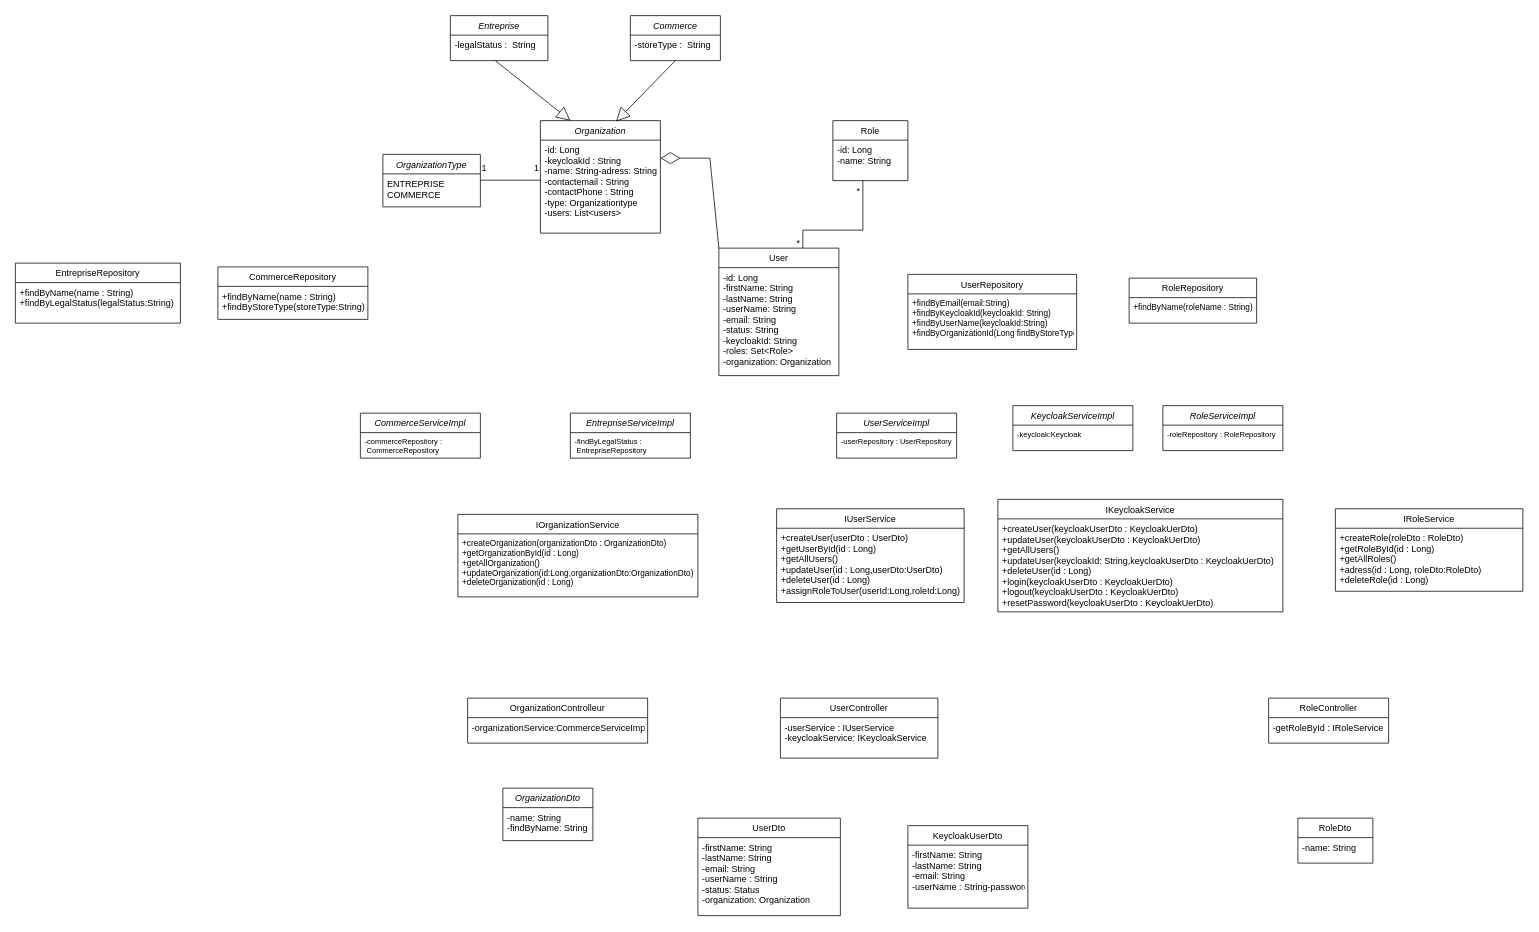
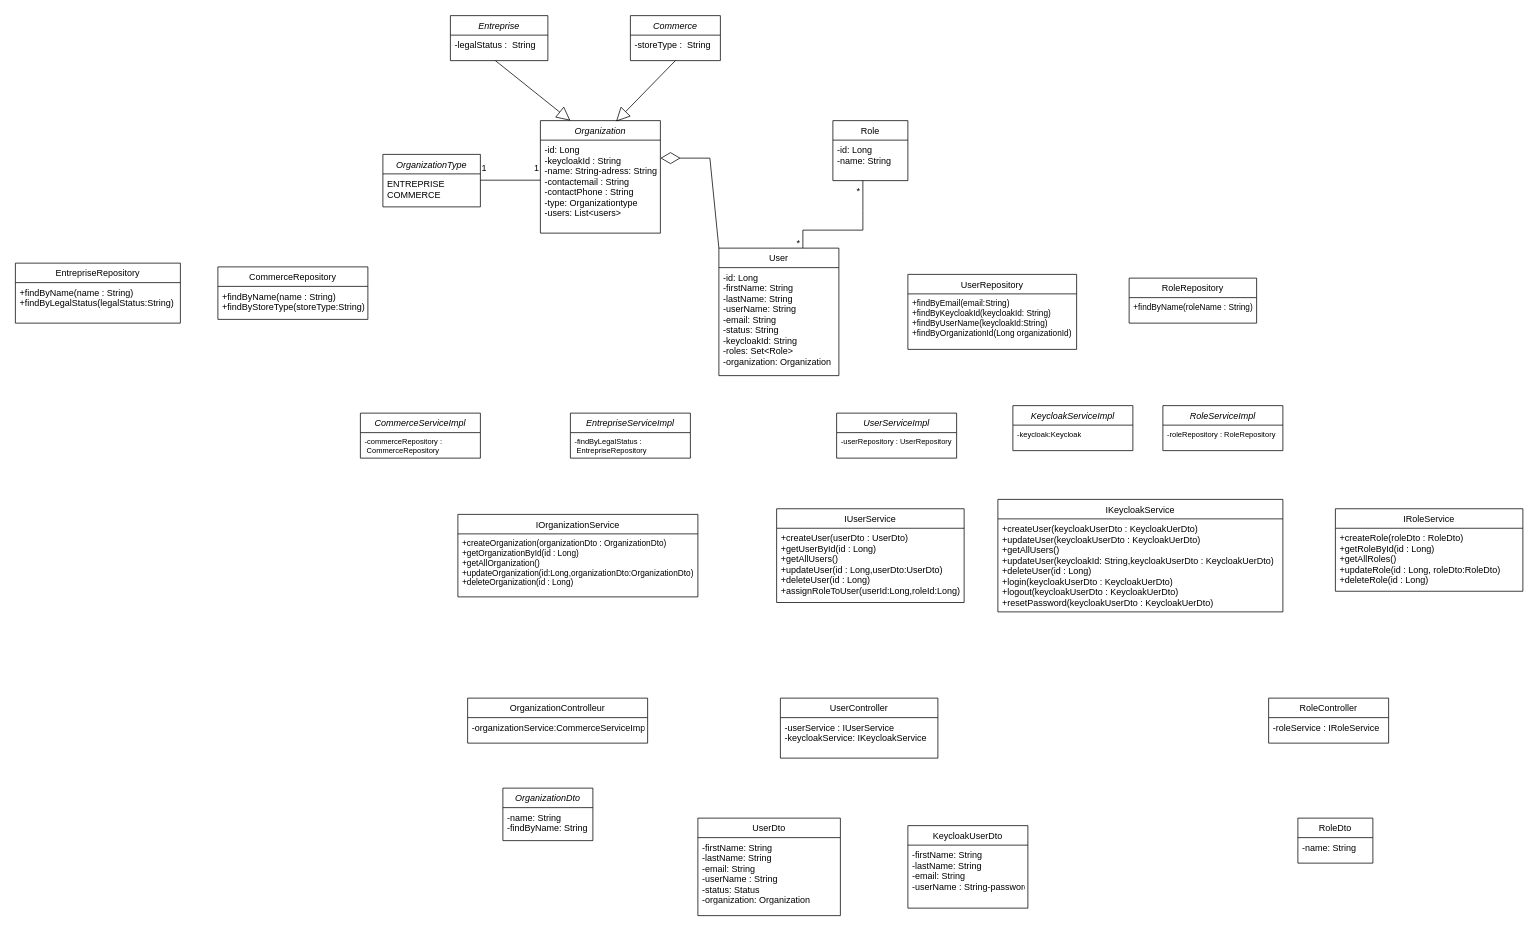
node "+findByEmail(email:String) +findByKeycloakId(keycloakId: String) +findByUserName(keycloakId:String) +findByOrganizationId(Long findByStoreType)": label "+findByEmail(email:String) +findByKeycloakId(keycloakId: String) +findByUserName(keycloakId:String) +findByOrganizationId(Long findByStoreType)" -> "+findByEmail(email:String) +findByKeycloakId(keycloakId: String) +findByUserName(keycloakId:String) +findByOrganizationId(Long organizationId)"
node "+createRole(roleDto : RoleDto) +getRoleById(id : Long) +getAllRoles() +adress(id : Long, roleDto:RoleDto) +deleteRole(id : Long)": label "+createRole(roleDto : RoleDto) +getRoleById(id : Long) +getAllRoles() +adress(id : Long, roleDto:RoleDto) +deleteRole(id : Long)" -> "+createRole(roleDto : RoleDto) +getRoleById(id : Long) +getAllRoles() +updateRole(id : Long, roleDto:RoleDto) +deleteRole(id : Long)"
node "-getRoleById : IRoleService": label "-getRoleById : IRoleService" -> "-roleService : IRoleService"
